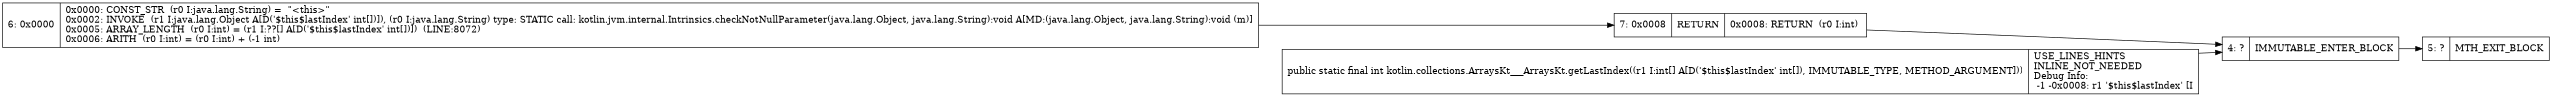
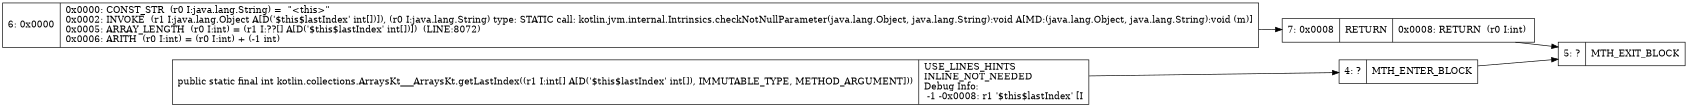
edge "7: 0x0008" -> "4: ?": now "7: 0x0008" -> "5: ?"
node "4: ?": text "IMMUTABLE_ENTER_BLOCK" -> "MTH_ENTER_BLOCK"
